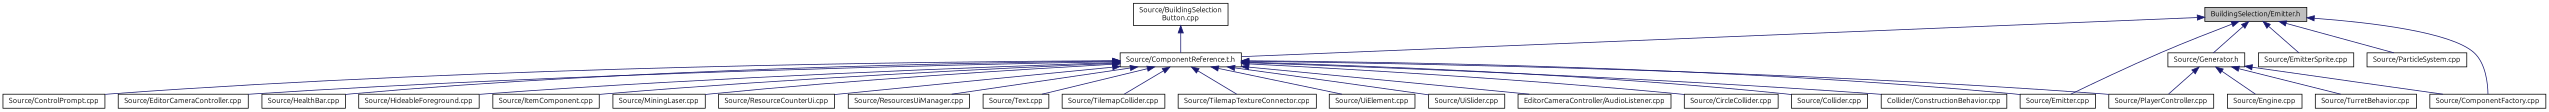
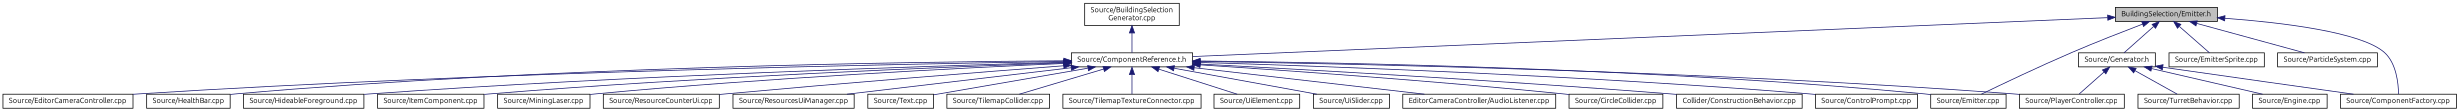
node "Source/BuildingSelection Button.cpp": label "Source/BuildingSelection Button.cpp" -> "Source/BuildingSelection Generator.cpp"
node "Source/Collider.cpp": removed
